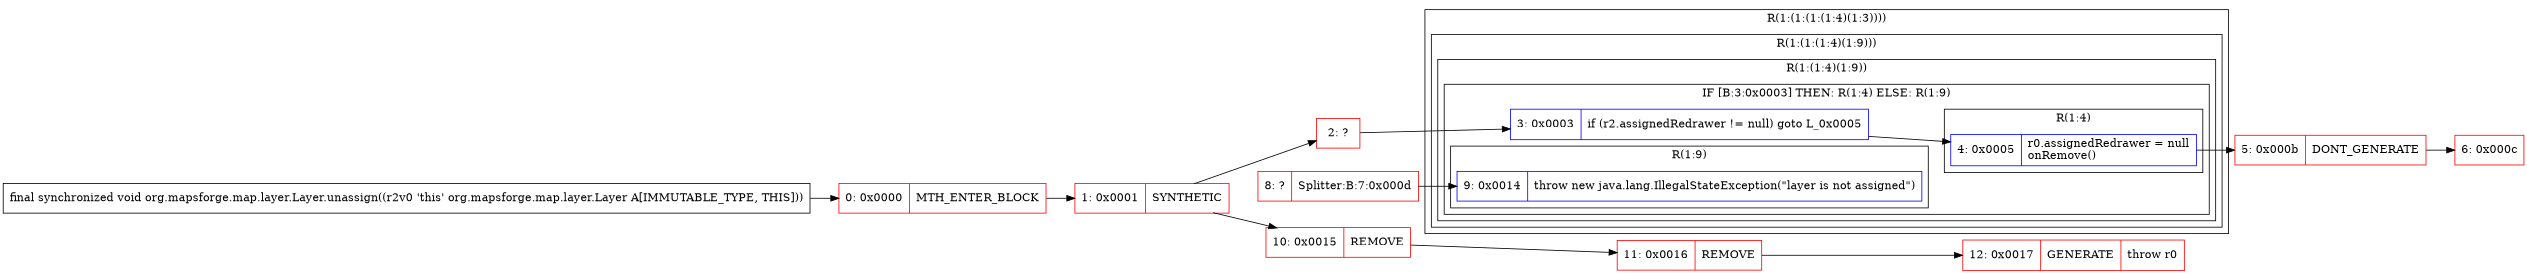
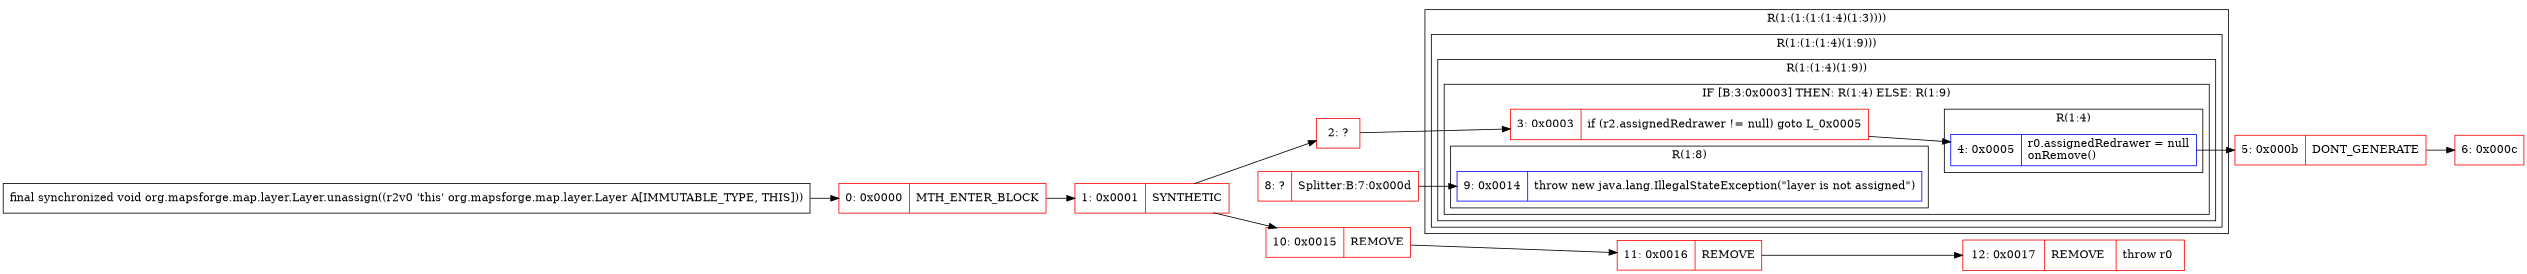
node "3: 0x0003": color blue -> red
cluster "R(1:9)": label "R(1:9)" -> "R(1:8)"
node "12: 0x0017": text "GENERATE" -> "REMOVE"
